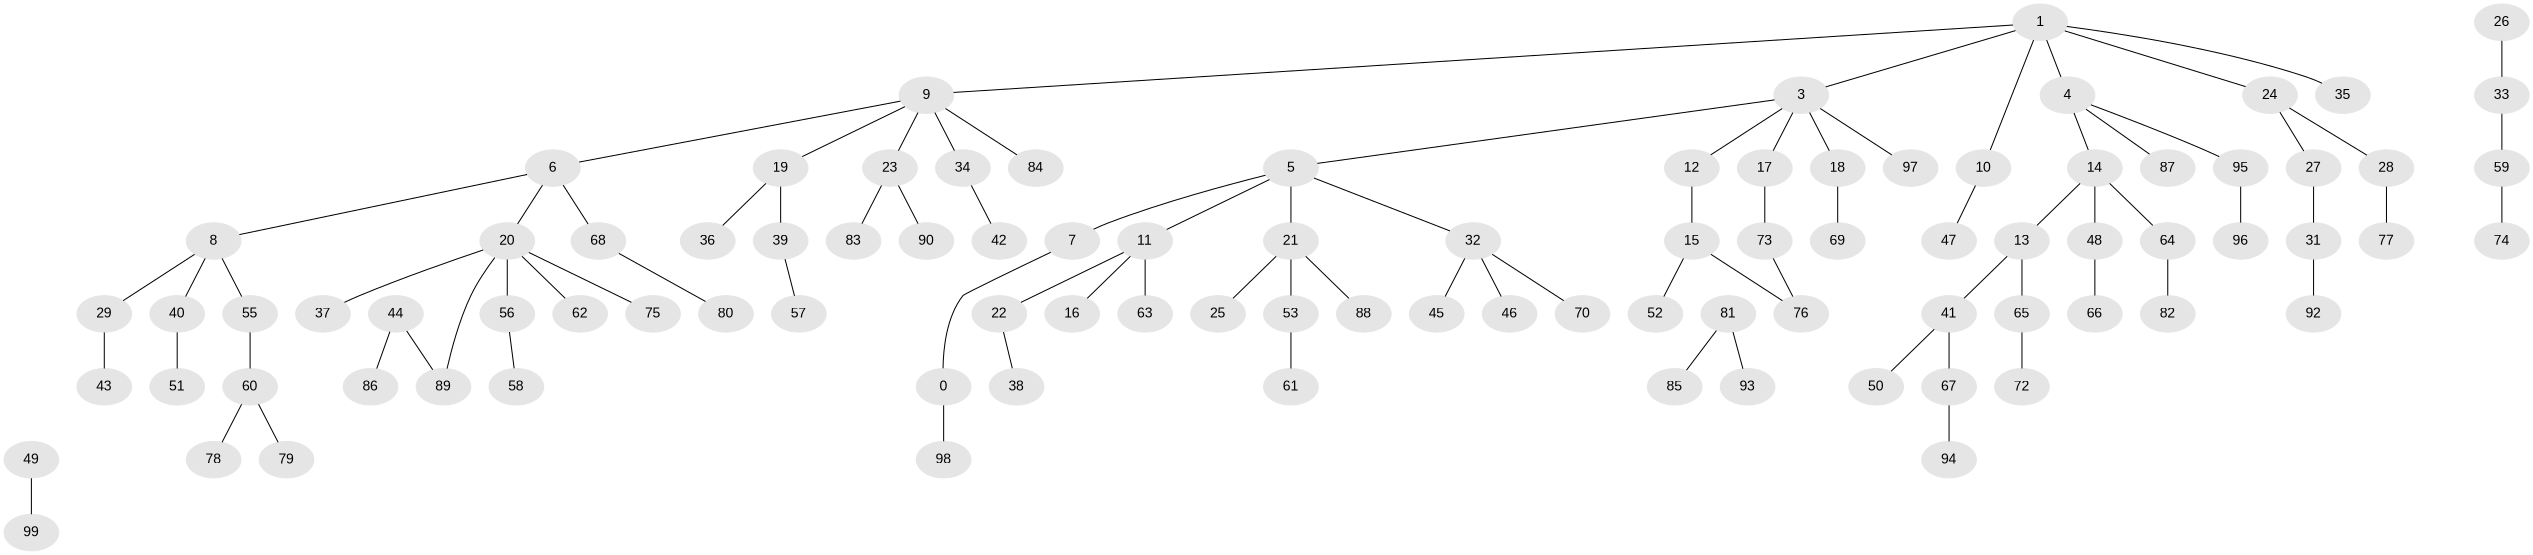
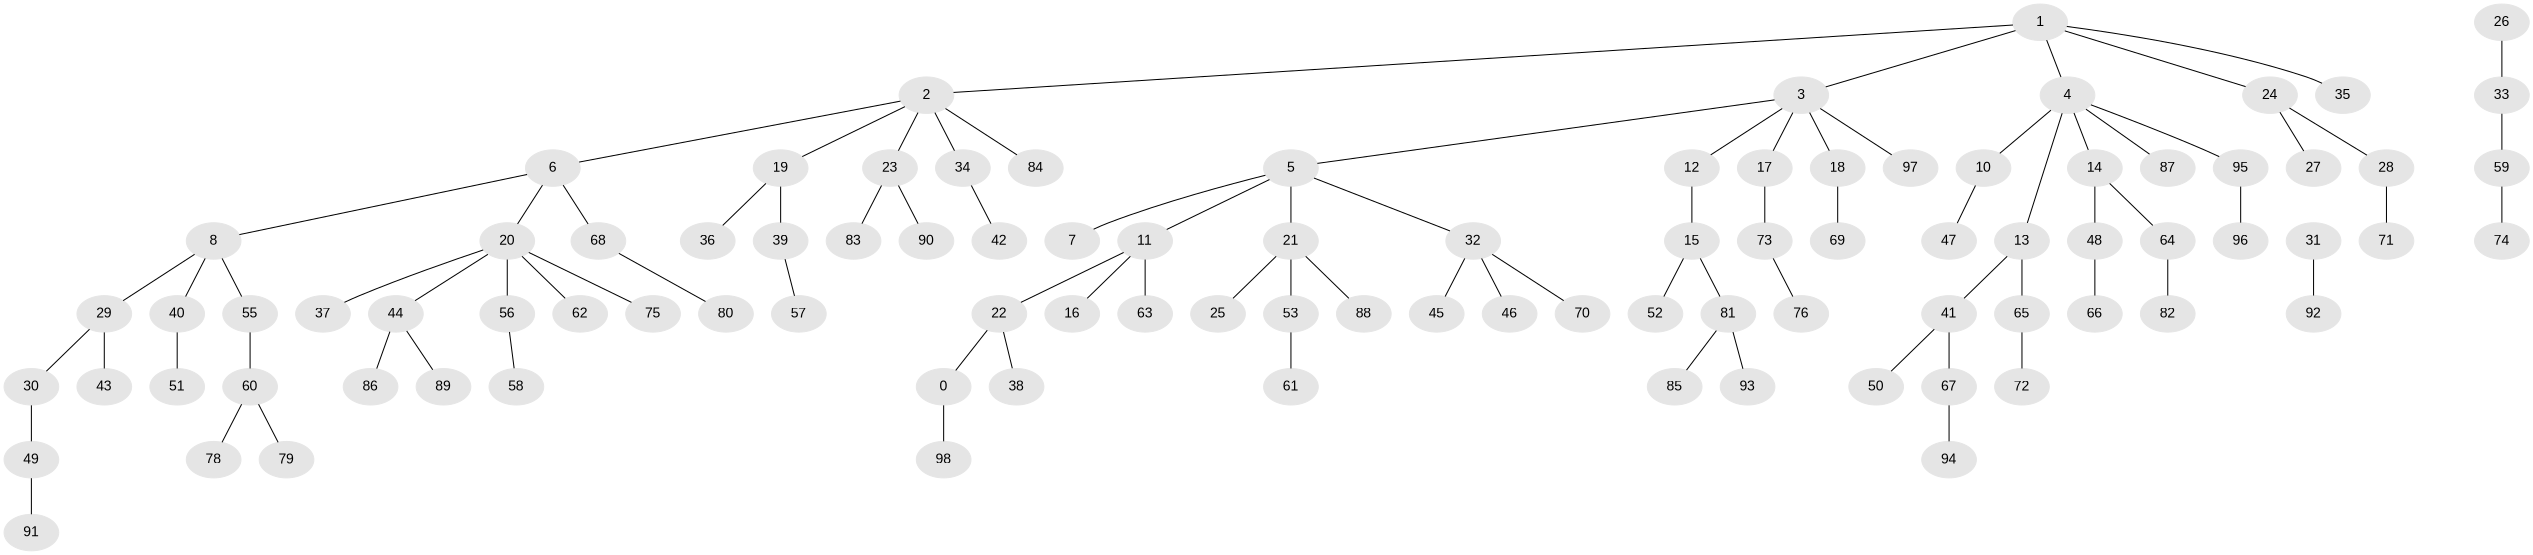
node "9": label "9" -> "2"
edge "1" -- "10": now "4" -- "10"
edge "14" -- "13": now "4" -- "13"
edge "27" -- "31": removed
node "77": label "77" -> "71"
edge "15" -- "76": now "15" -- "81"
edge "7" -- "0": now "22" -- "0"
edge "20" -- "89": now "20" -- "44"
node "30": added
node "99": label "99" -> "91"
